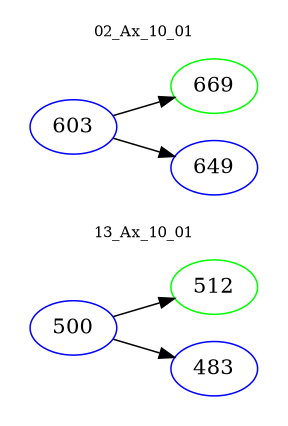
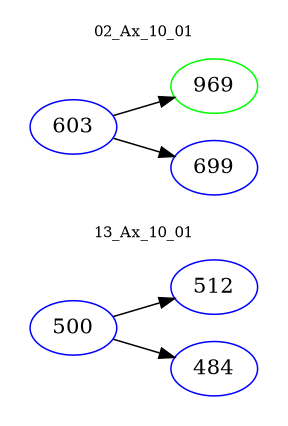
node "669": label "669" -> "969"
node "649": label "649" -> "699"
node "512": color green -> blue
node "483": label "483" -> "484"
